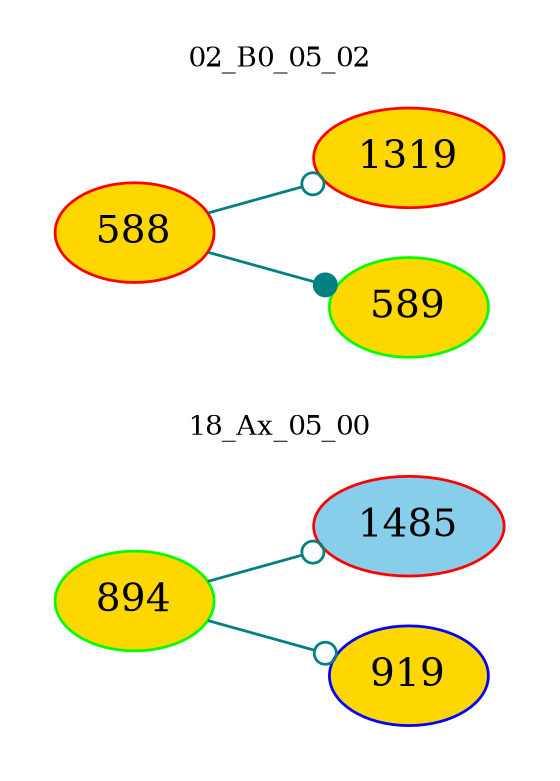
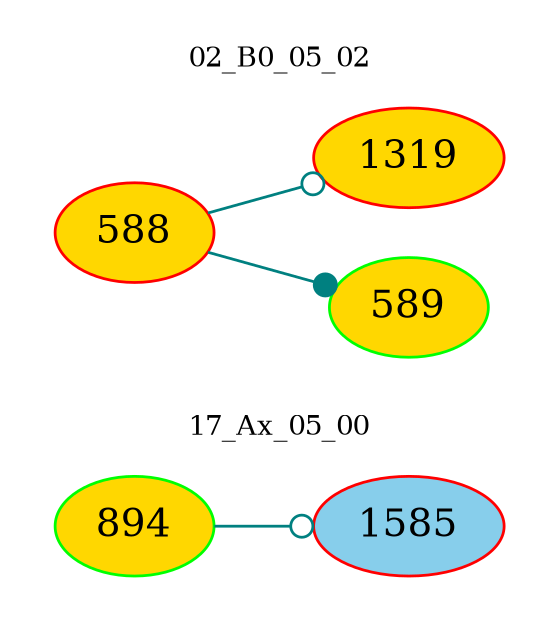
cluster "18_Ax_05_00": label "18_Ax_05_00" -> "17_Ax_05_00"
node "1485": label "1485" -> "1585"
node "919": removed
